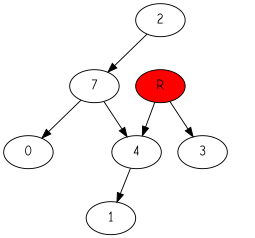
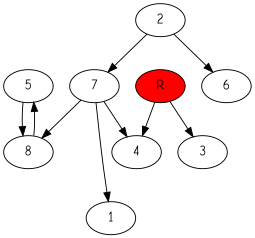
node "5": added
node "6": added
node "0": label "0" -> "8"
edge "4" -> "1": now "7" -> "1"
